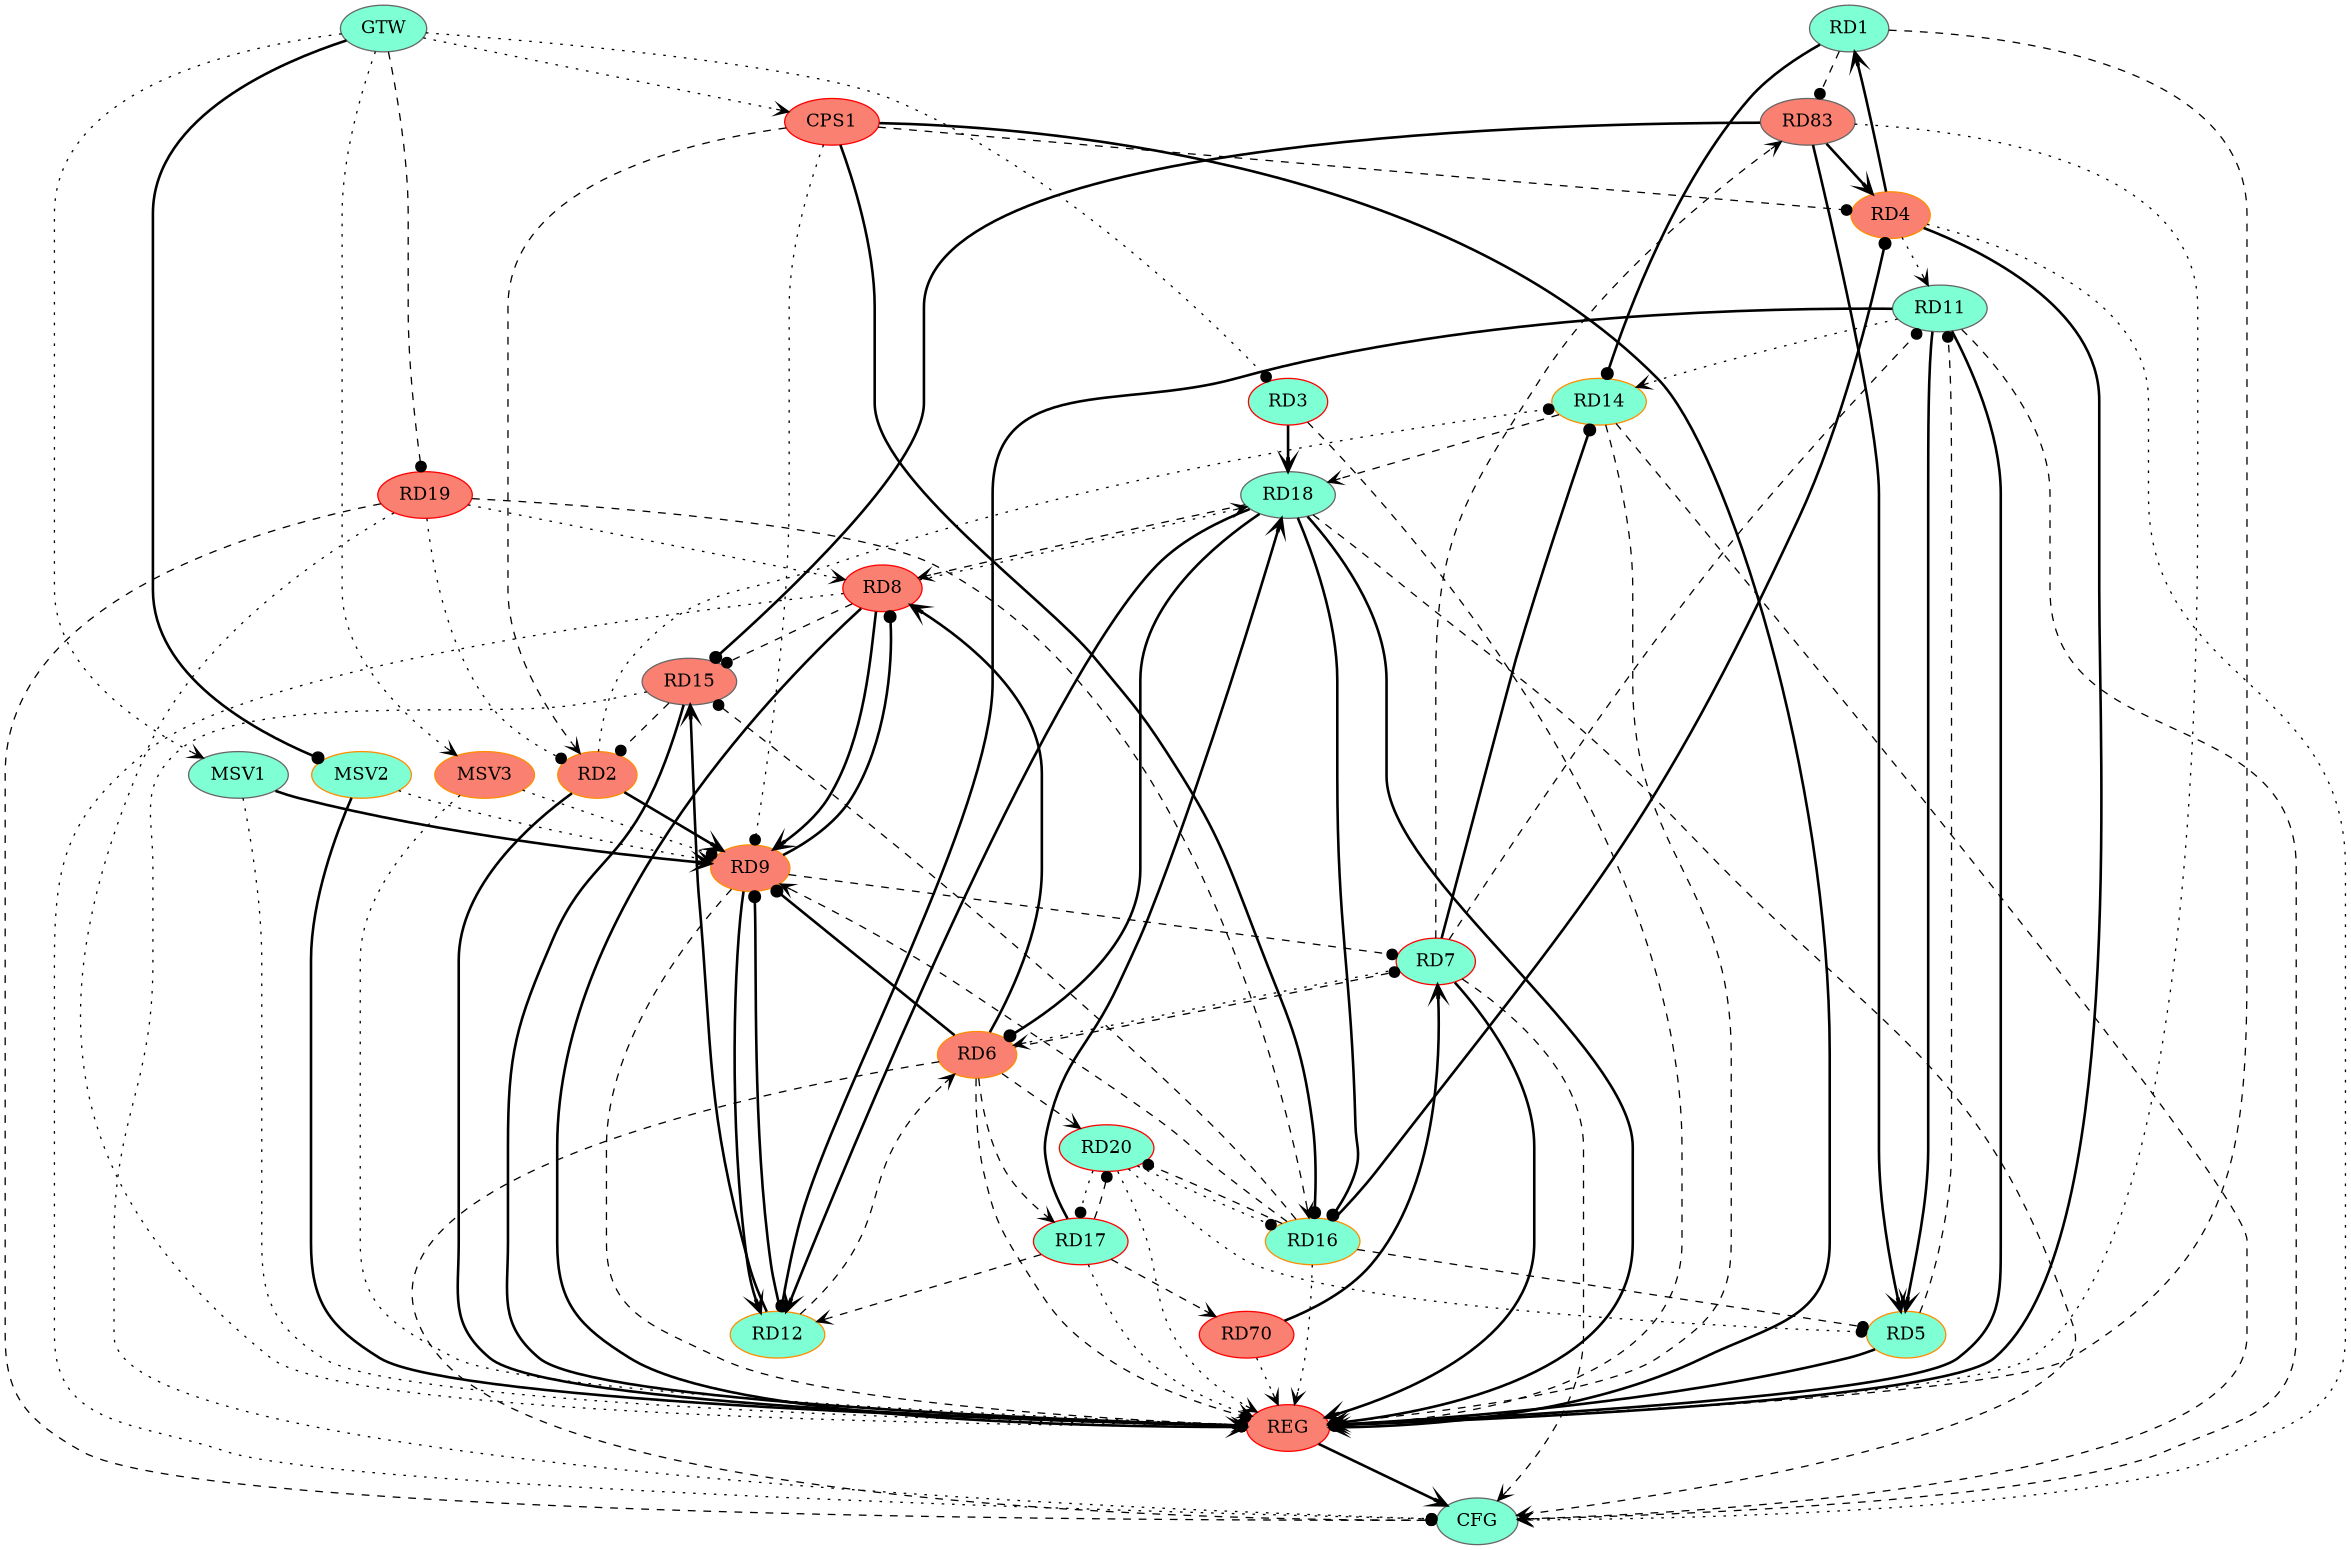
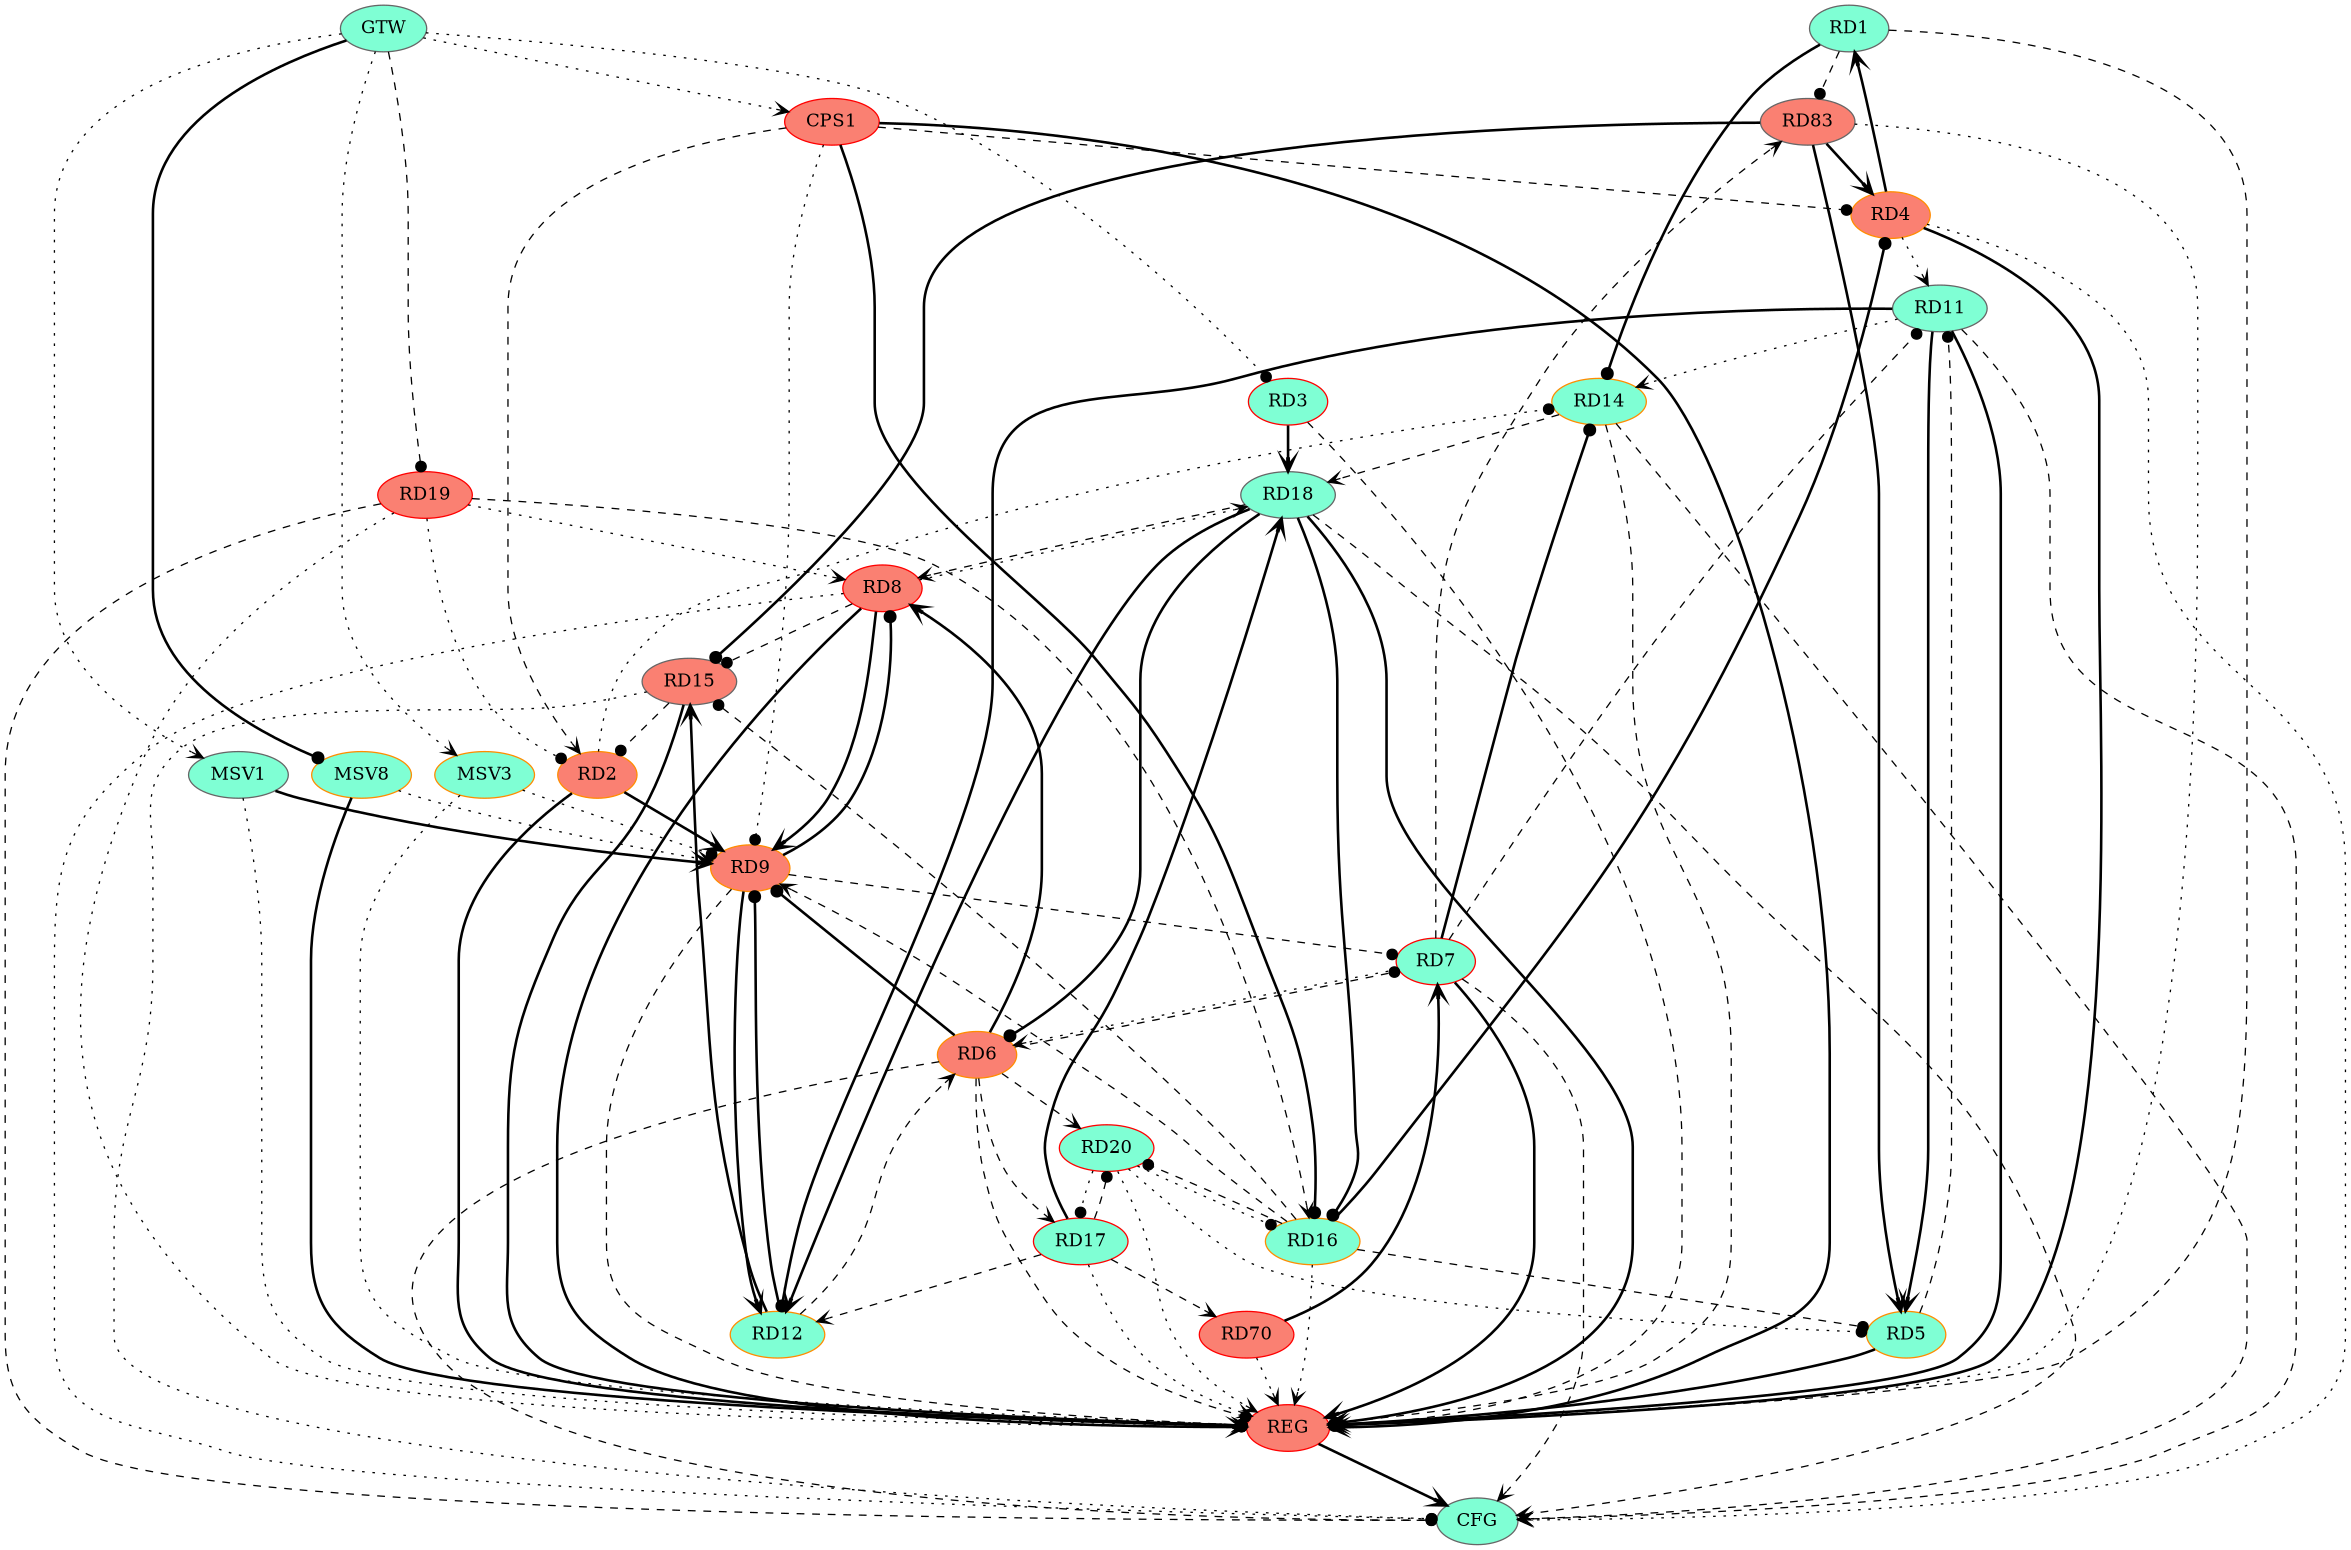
node "MSV2": label "MSV2" -> "MSV8"
node "MSV3": fillcolor salmon -> aquamarine
